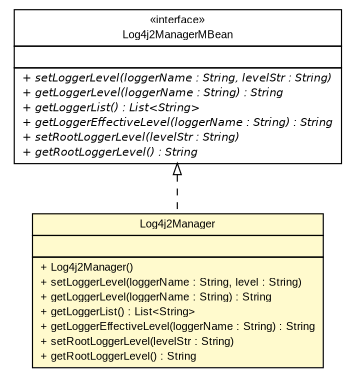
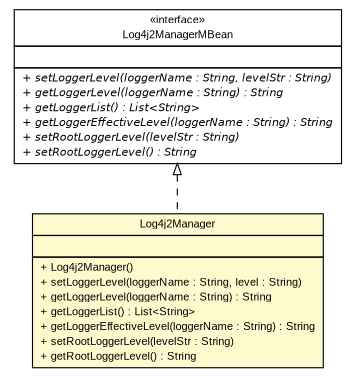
node "Log4j2ManagerMBean": text "+ getRootLoggerLevel() : String" -> "+ setRootLoggerLevel() : String"
